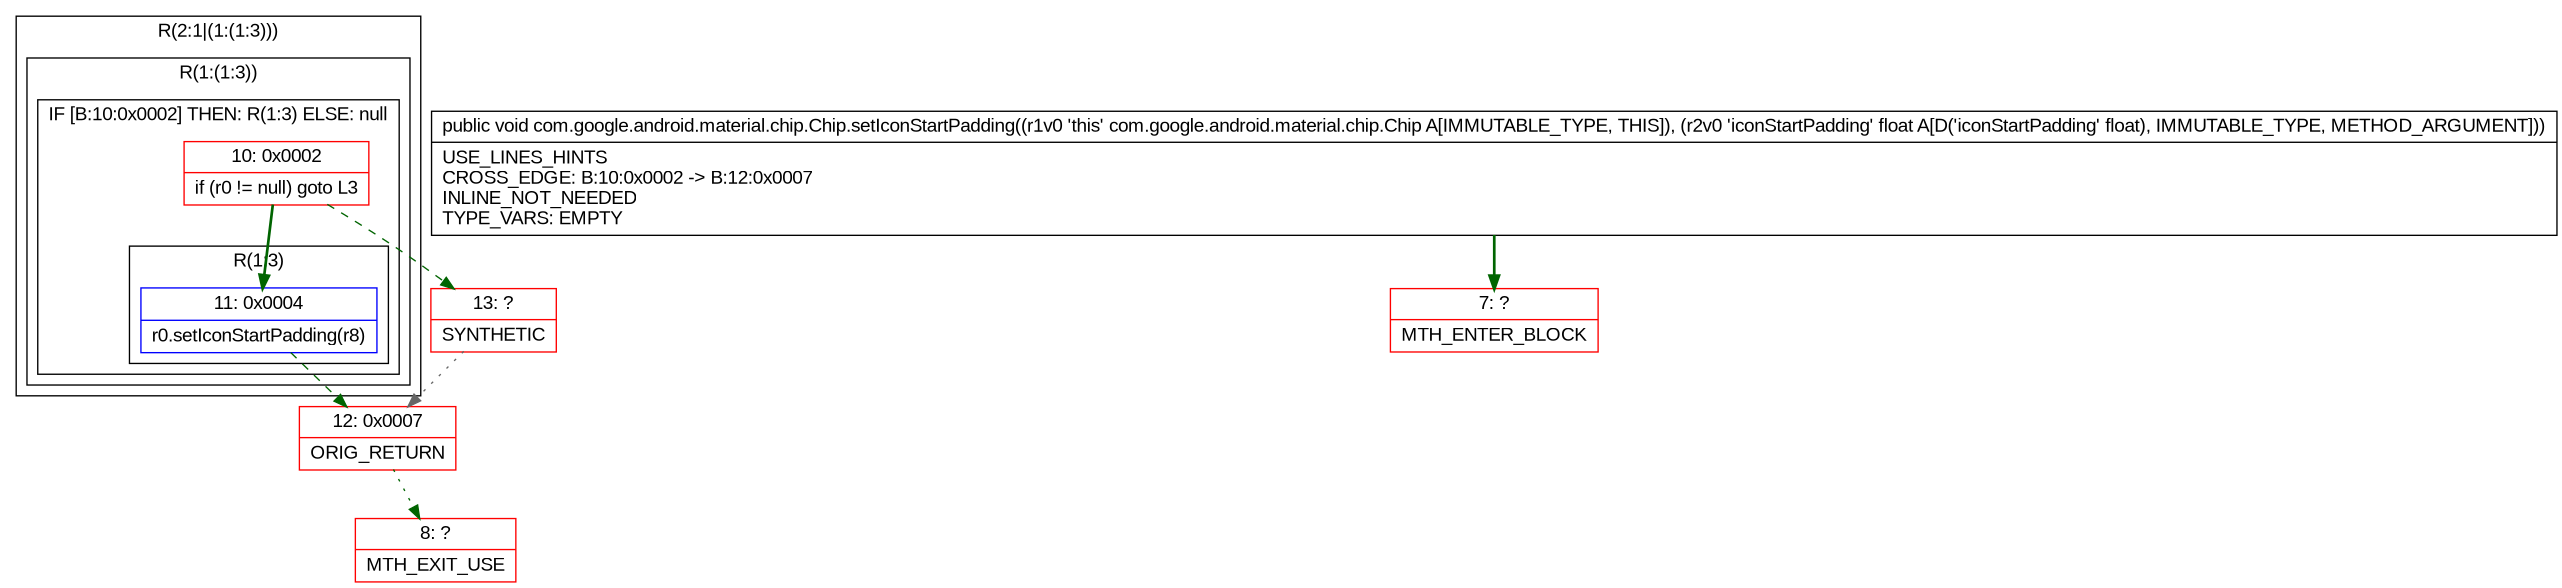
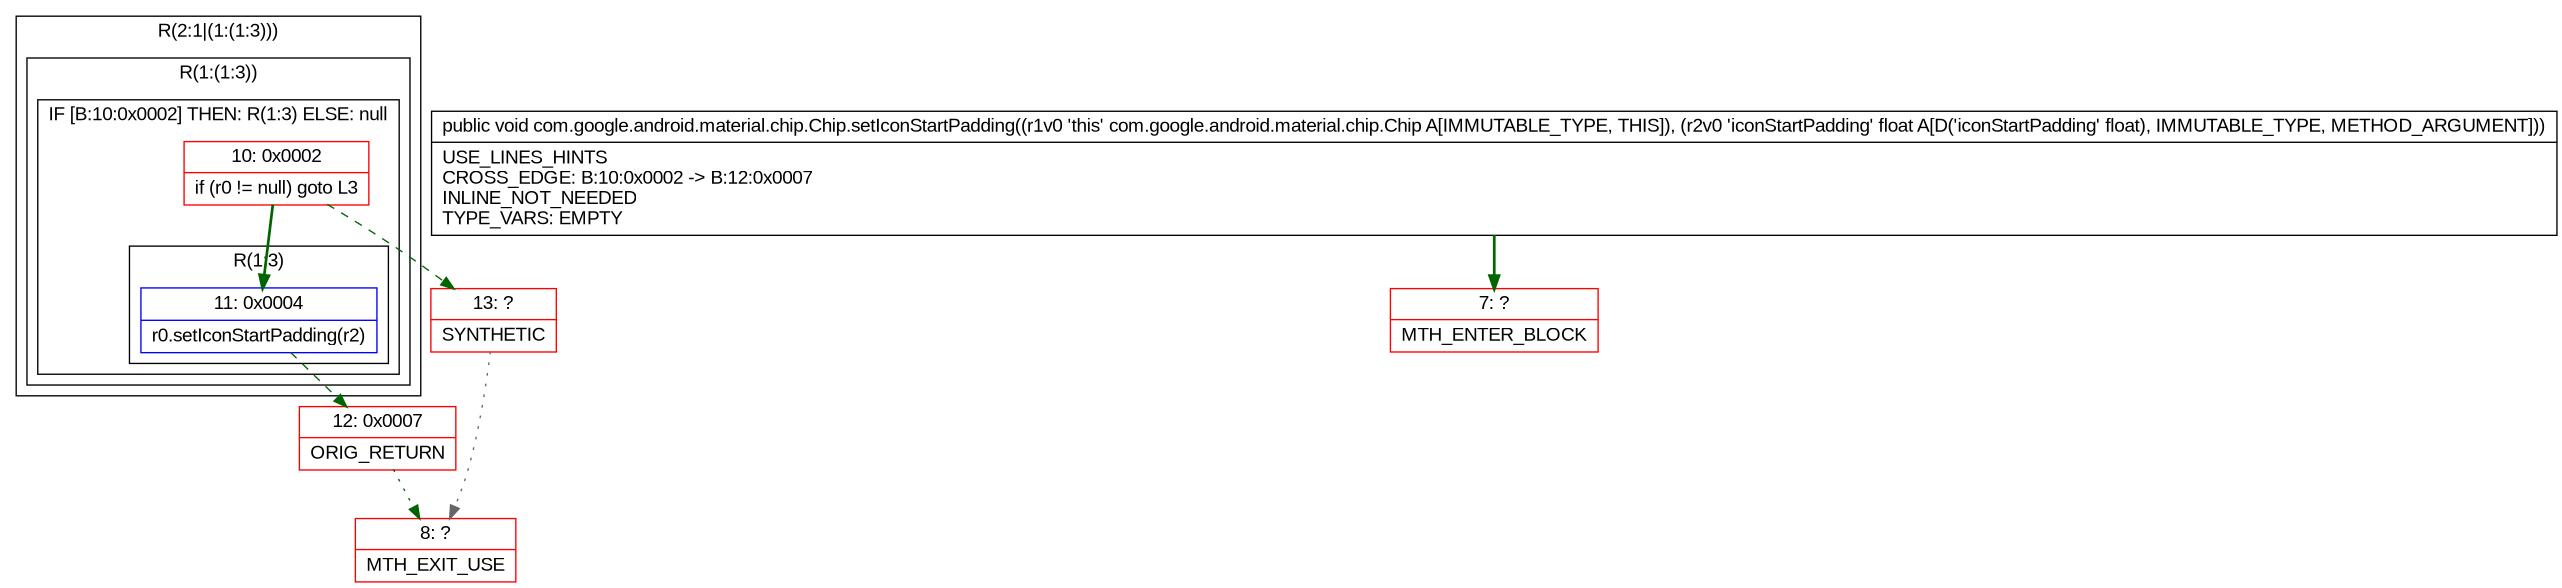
node "11: 0x0004": text "r0.setIconStartPadding(r8)" -> "r0.setIconStartPadding(r2)"
edge "13: ?" -> "12: 0x0007": now "13: ?" -> "8: ?"
